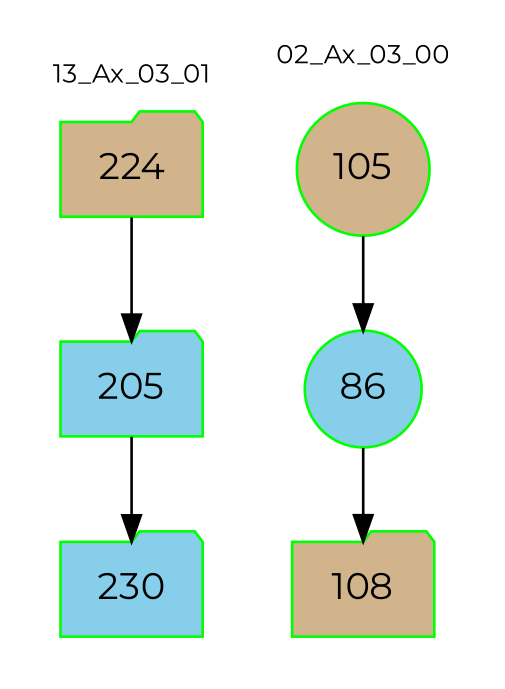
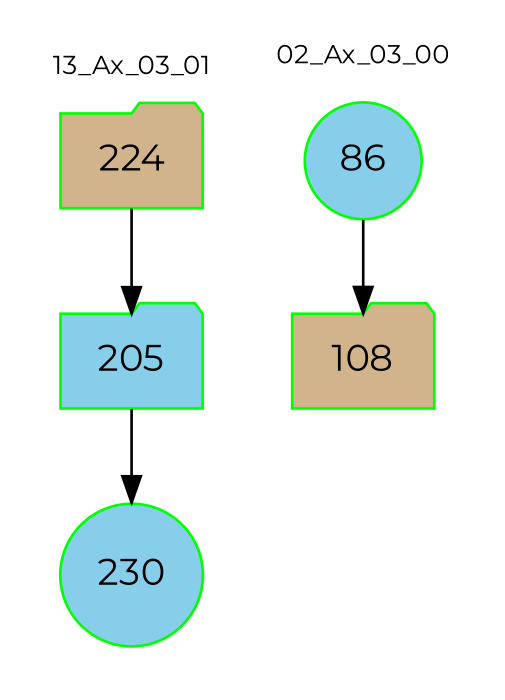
node "105": removed
node "230": shape folder -> circle
